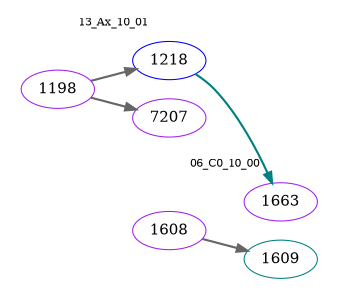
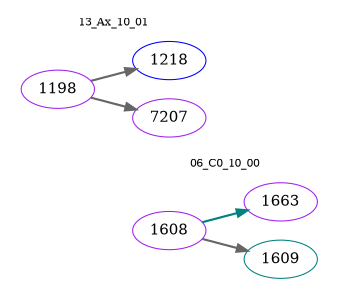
edge "1218" -> "1663": now "1608" -> "1663"
